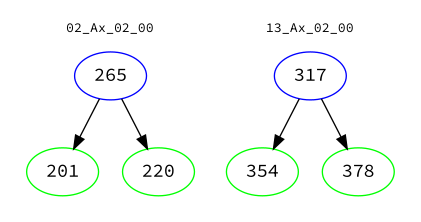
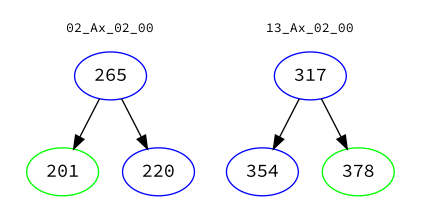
node "220": color green -> blue
node "354": color green -> blue
